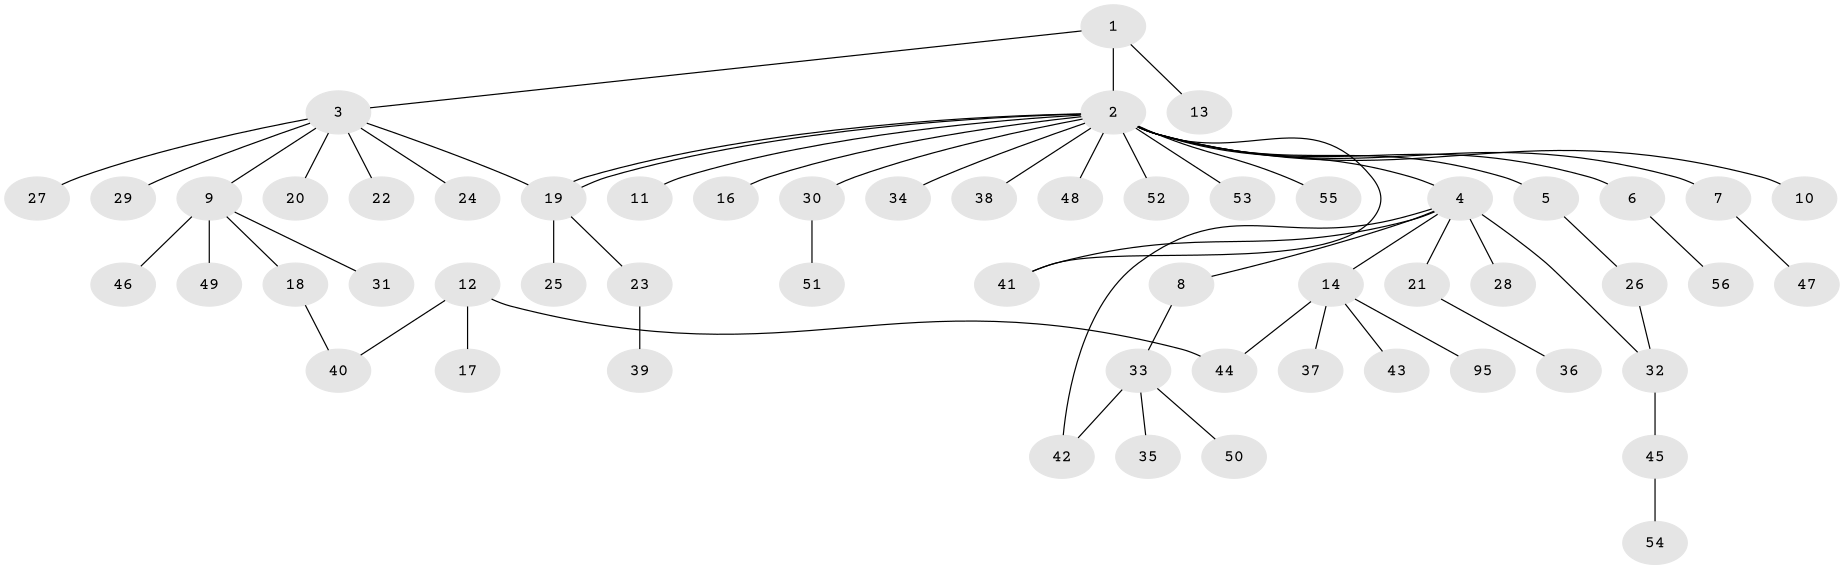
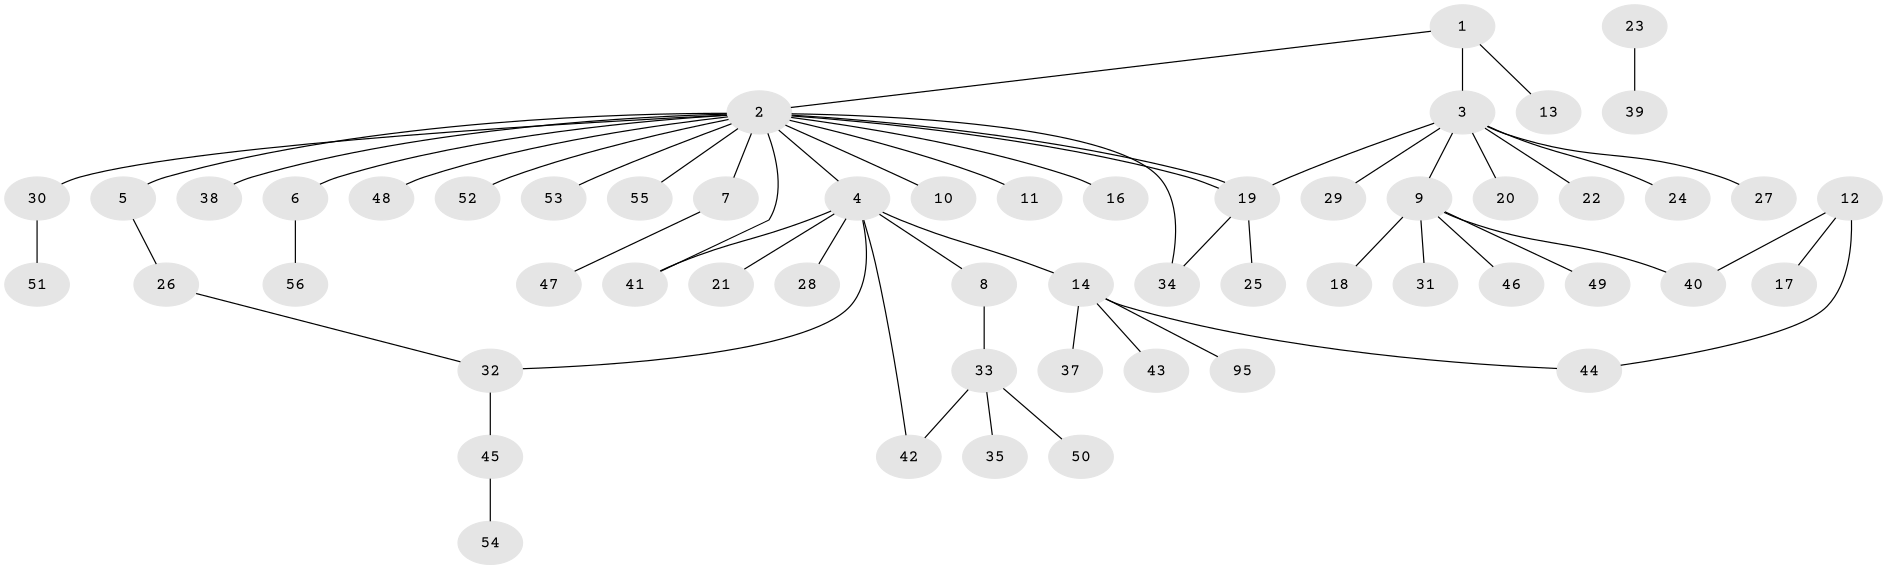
edge "19" -- "23": now "19" -- "34"
edge "18" -- "40": now "9" -- "40"
node "36": removed
